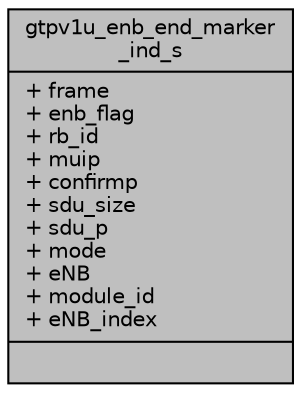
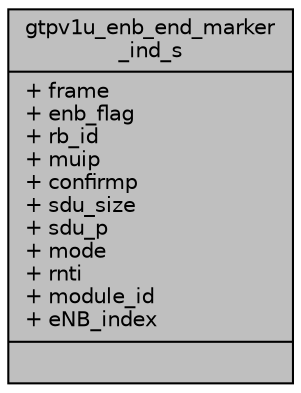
node "gtpv1u_enb_end_marker": text "+ eNB" -> "+ rnti"
